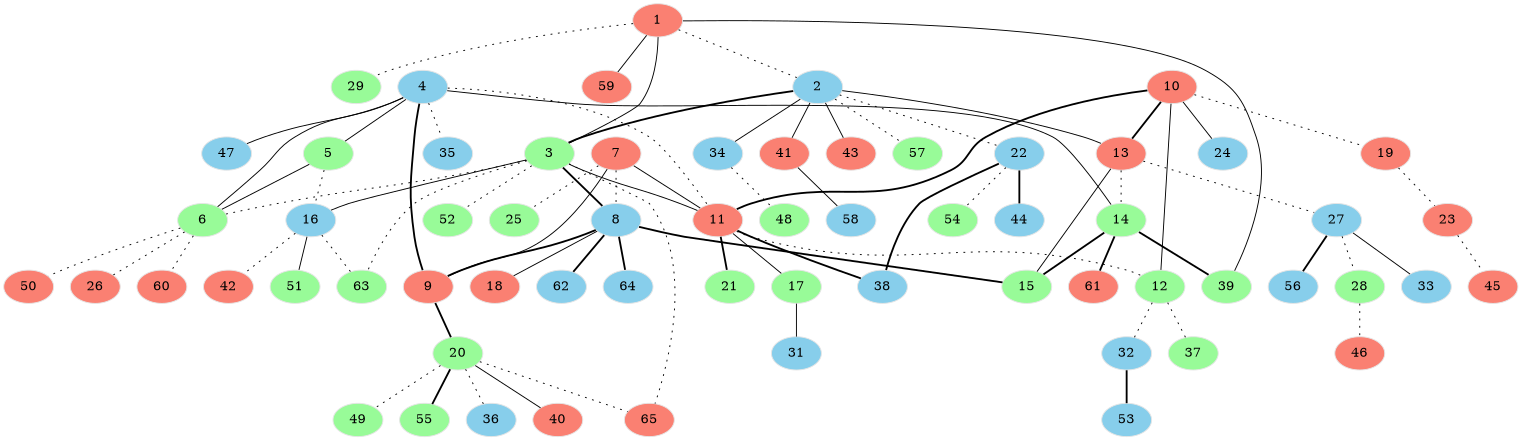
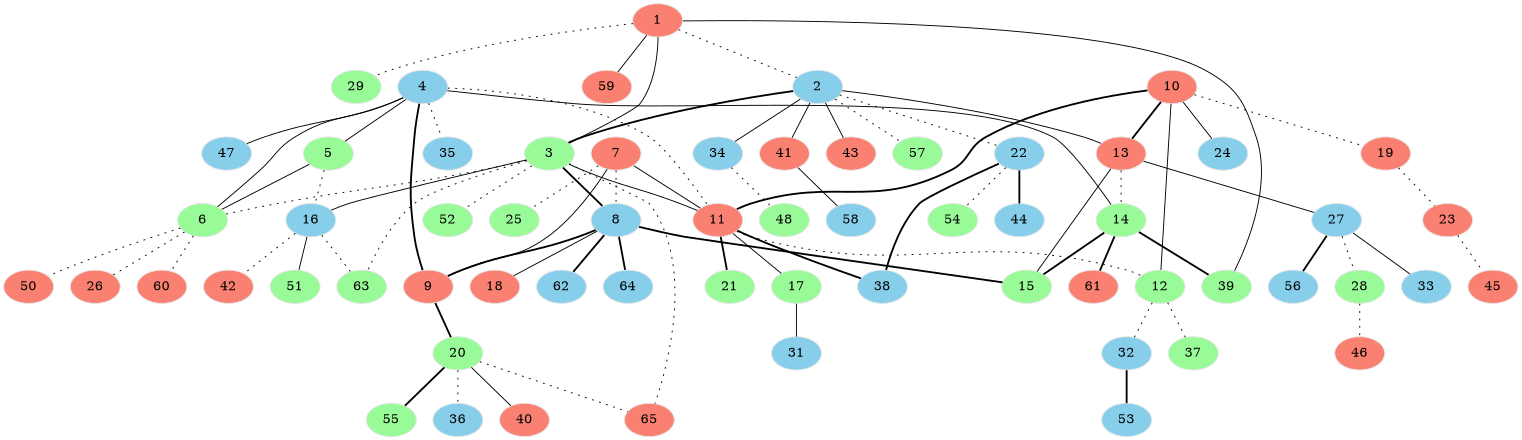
edge "13" -- "27": style dotted -> solid
node "49": removed
